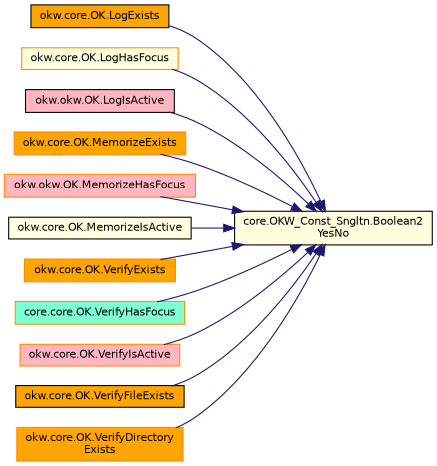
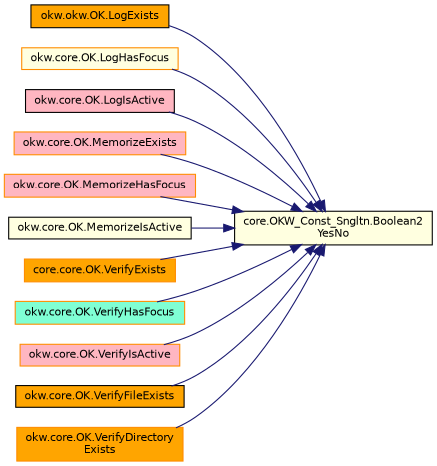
node "okw.core.OK.LogExists": label "okw.core.OK.LogExists" -> "okw.okw.OK.LogExists"
node "okw.okw.OK.LogIsActive": label "okw.okw.OK.LogIsActive" -> "okw.core.OK.LogIsActive"
node "okw.core.OK.MemorizeExists": fillcolor orange -> lightpink
node "okw.okw.OK.MemorizeHasFocus": label "okw.okw.OK.MemorizeHasFocus" -> "okw.core.OK.MemorizeHasFocus"
node "okw.core.OK.VerifyExists": label "okw.core.OK.VerifyExists" -> "core.core.OK.VerifyExists"
node "core.core.OK.VerifyHasFocus": label "core.core.OK.VerifyHasFocus" -> "okw.core.OK.VerifyHasFocus"
